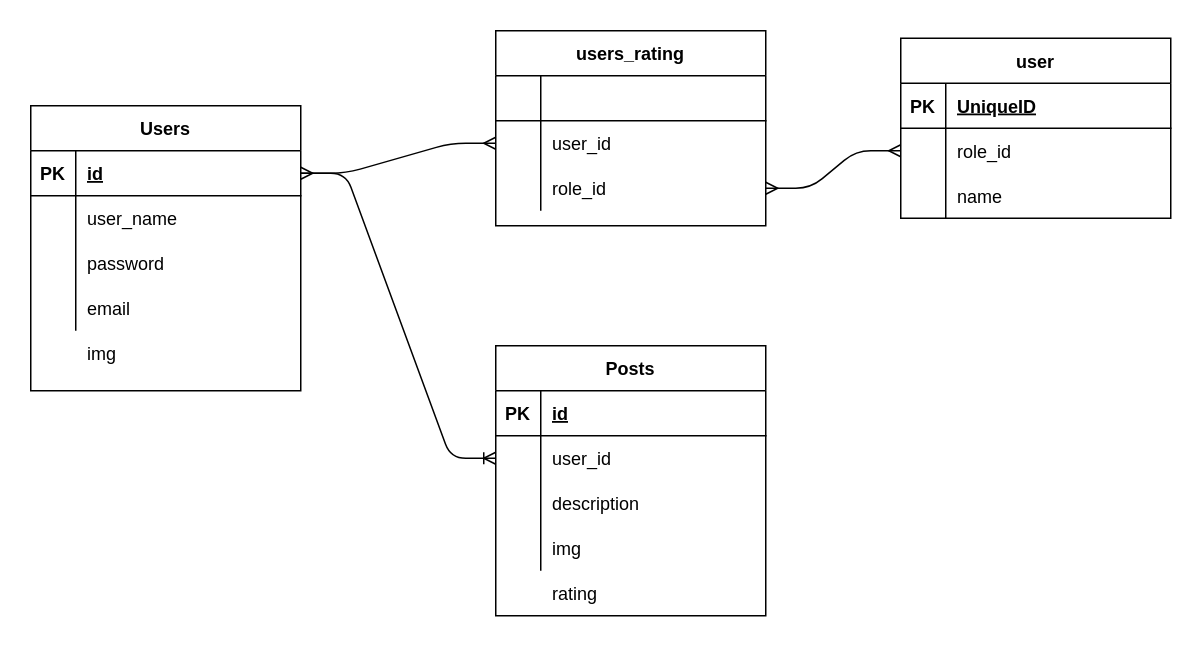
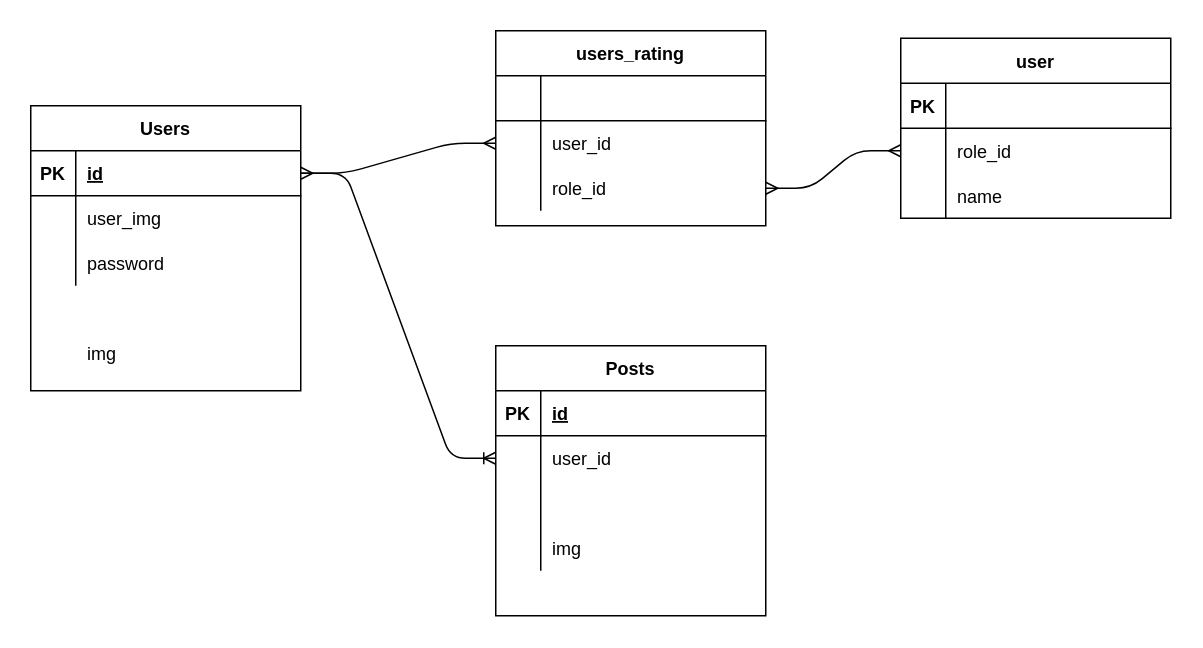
node "UniqueID": removed
node "user_name": label "user_name" -> "user_img"
node "email": removed
node "description": removed
node "rating": removed
